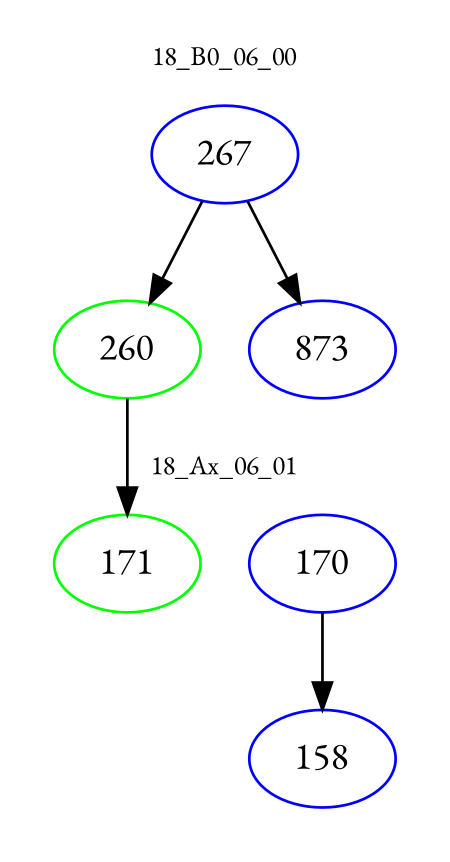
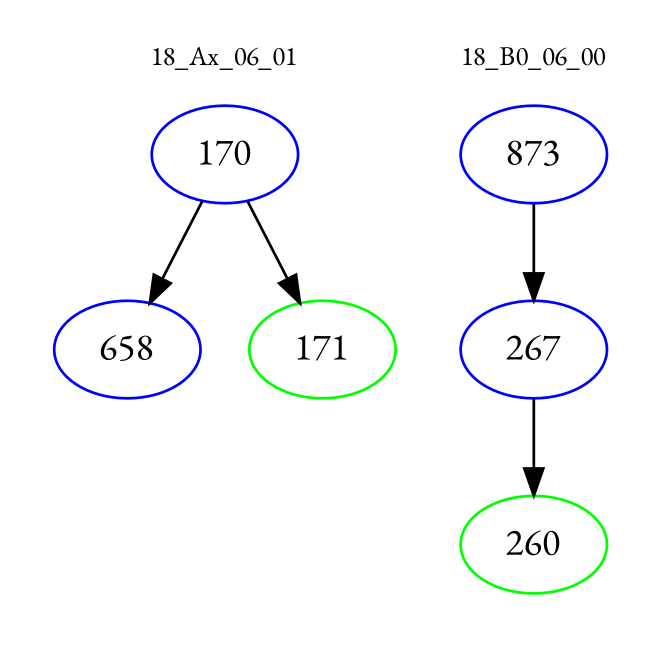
edge "267" -> "873": reversed
edge "260" -> "171": now "170" -> "171"
node "158": label "158" -> "658"
